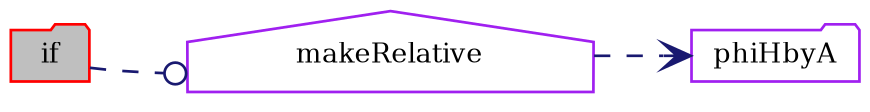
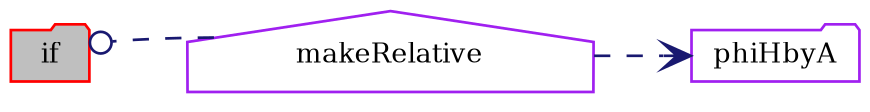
edge "if" -> "makeRelative": reversed
